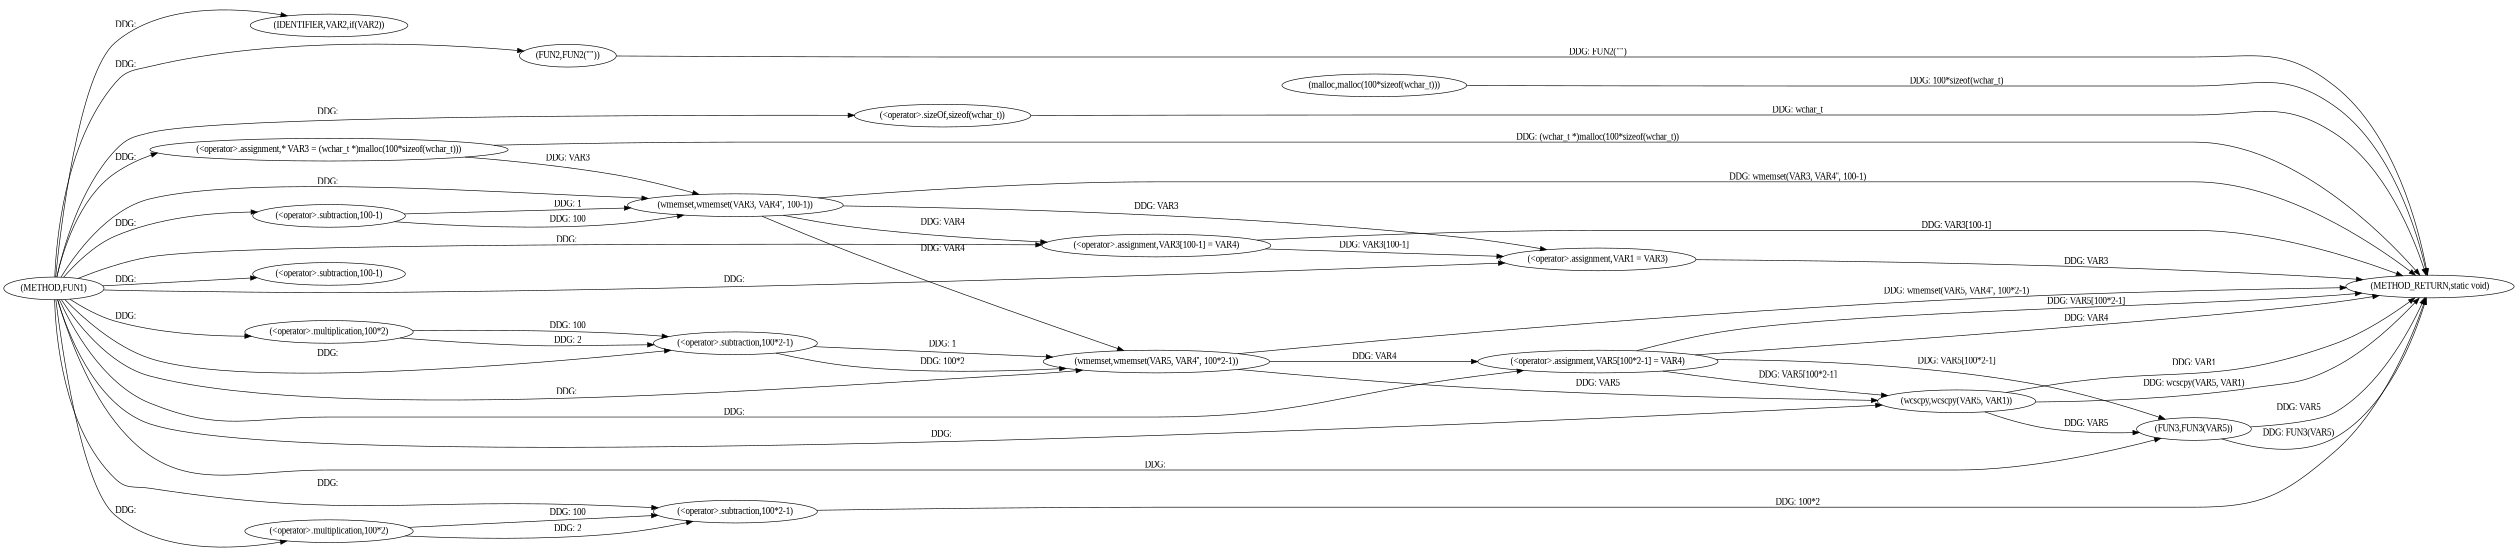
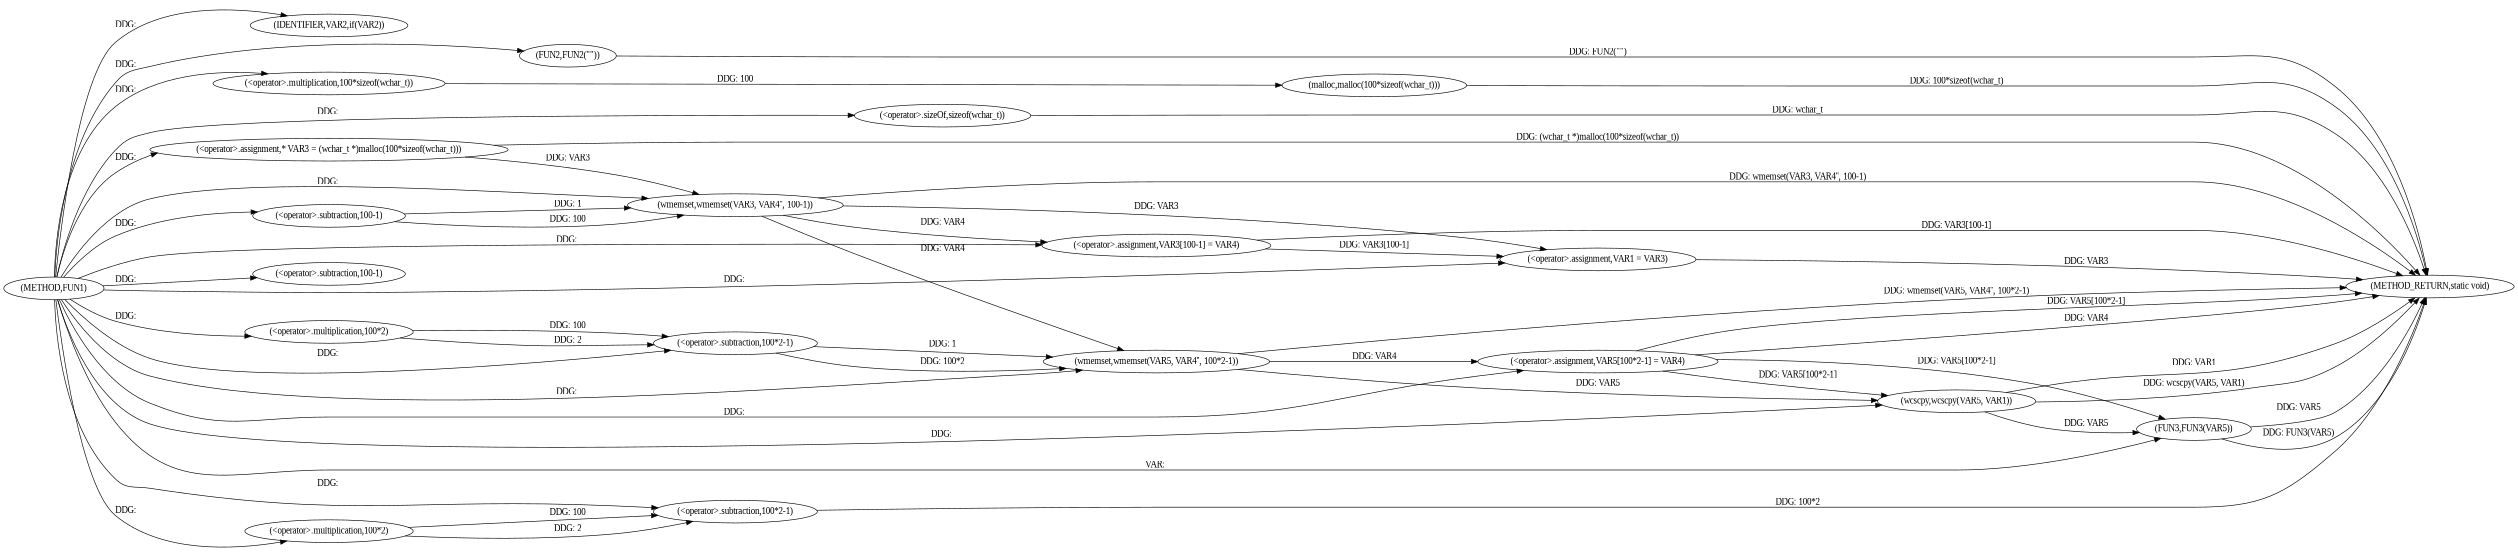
node "(<operator>.multiplication,100*sizeof(wchar_t))": added
edge "(METHOD,FUN1)" -> "(FUN3,FUN3(VAR5))": label "DDG: " -> "VAR: "
